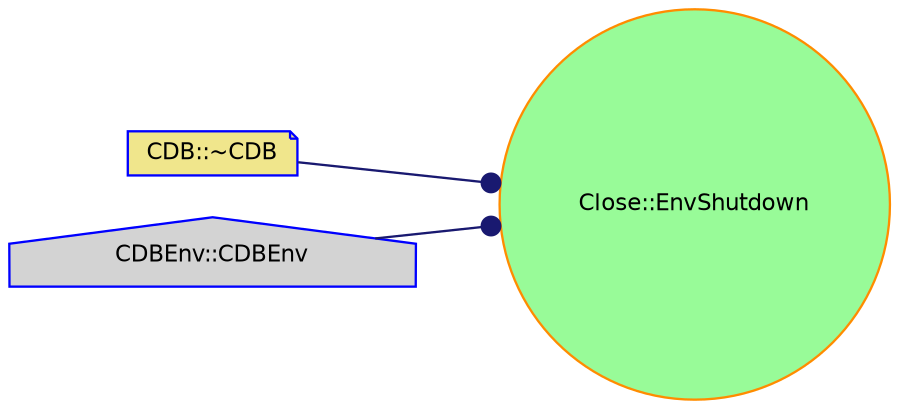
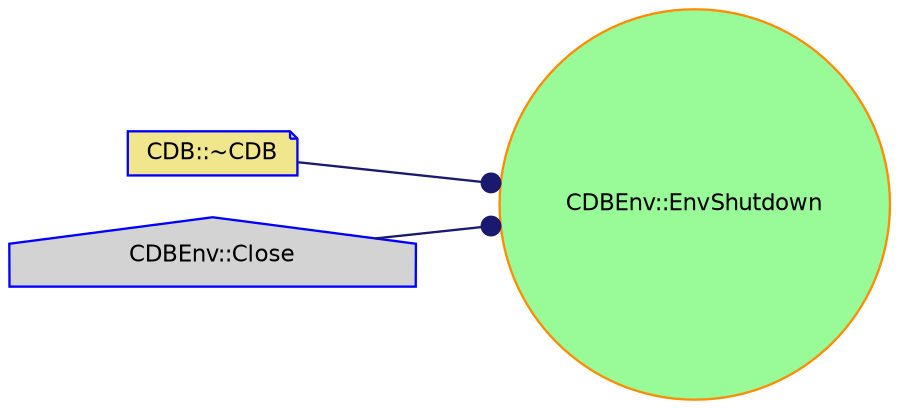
node "Close::EnvShutdown": label "Close::EnvShutdown" -> "CDBEnv::EnvShutdown"
node "CDBEnv::CDBEnv": label "CDBEnv::CDBEnv" -> "CDBEnv::Close"
